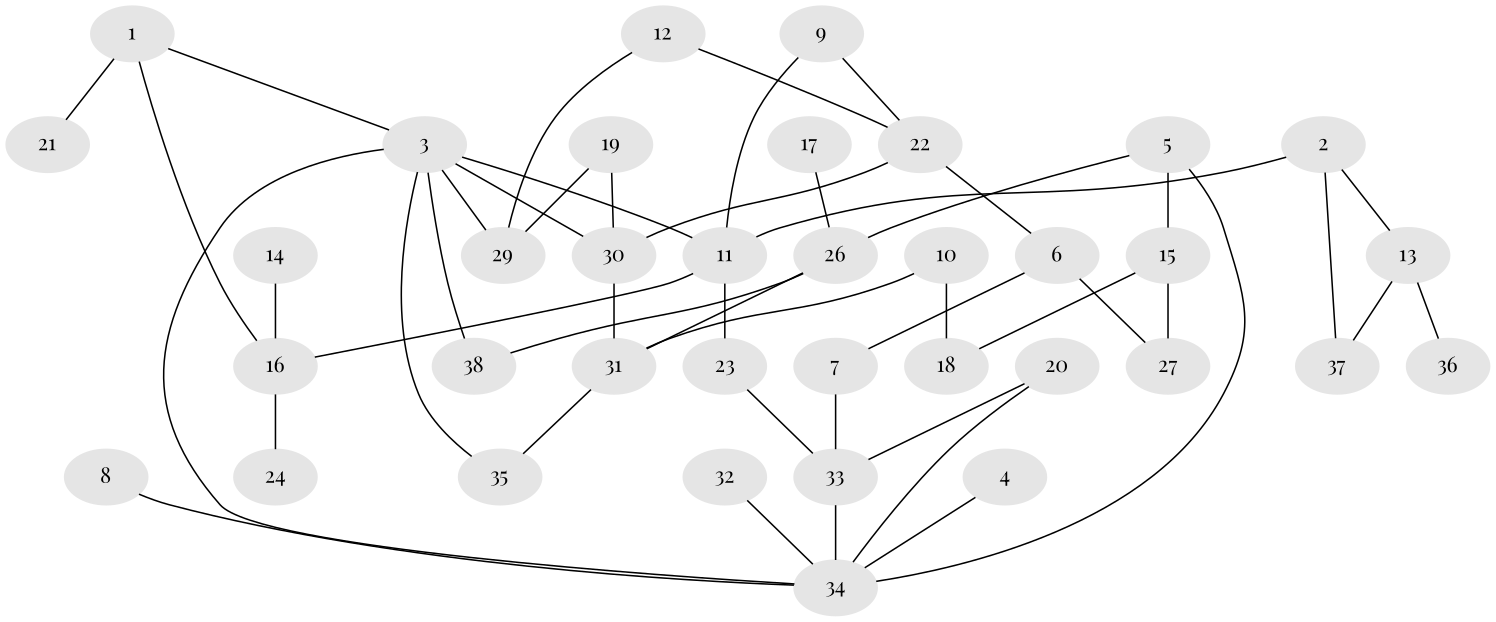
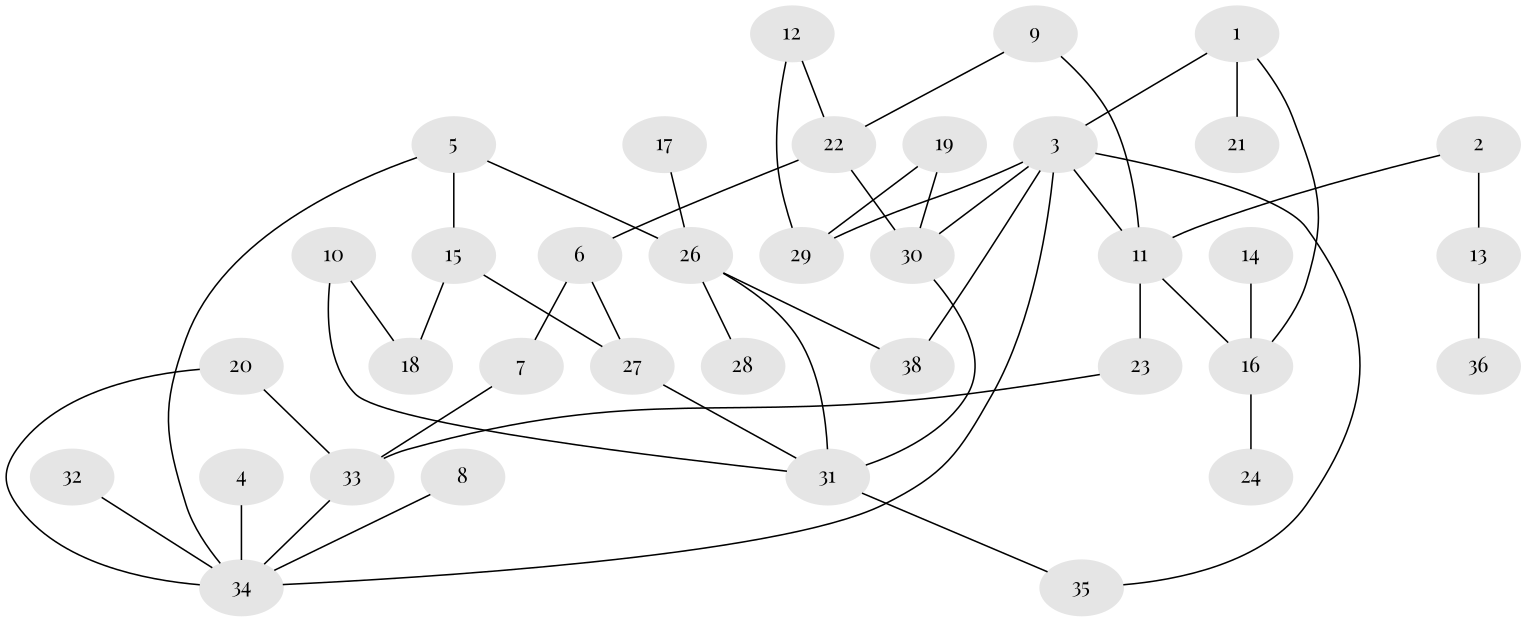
node "28": added
node "37": removed
edge "27" -- "31": added
